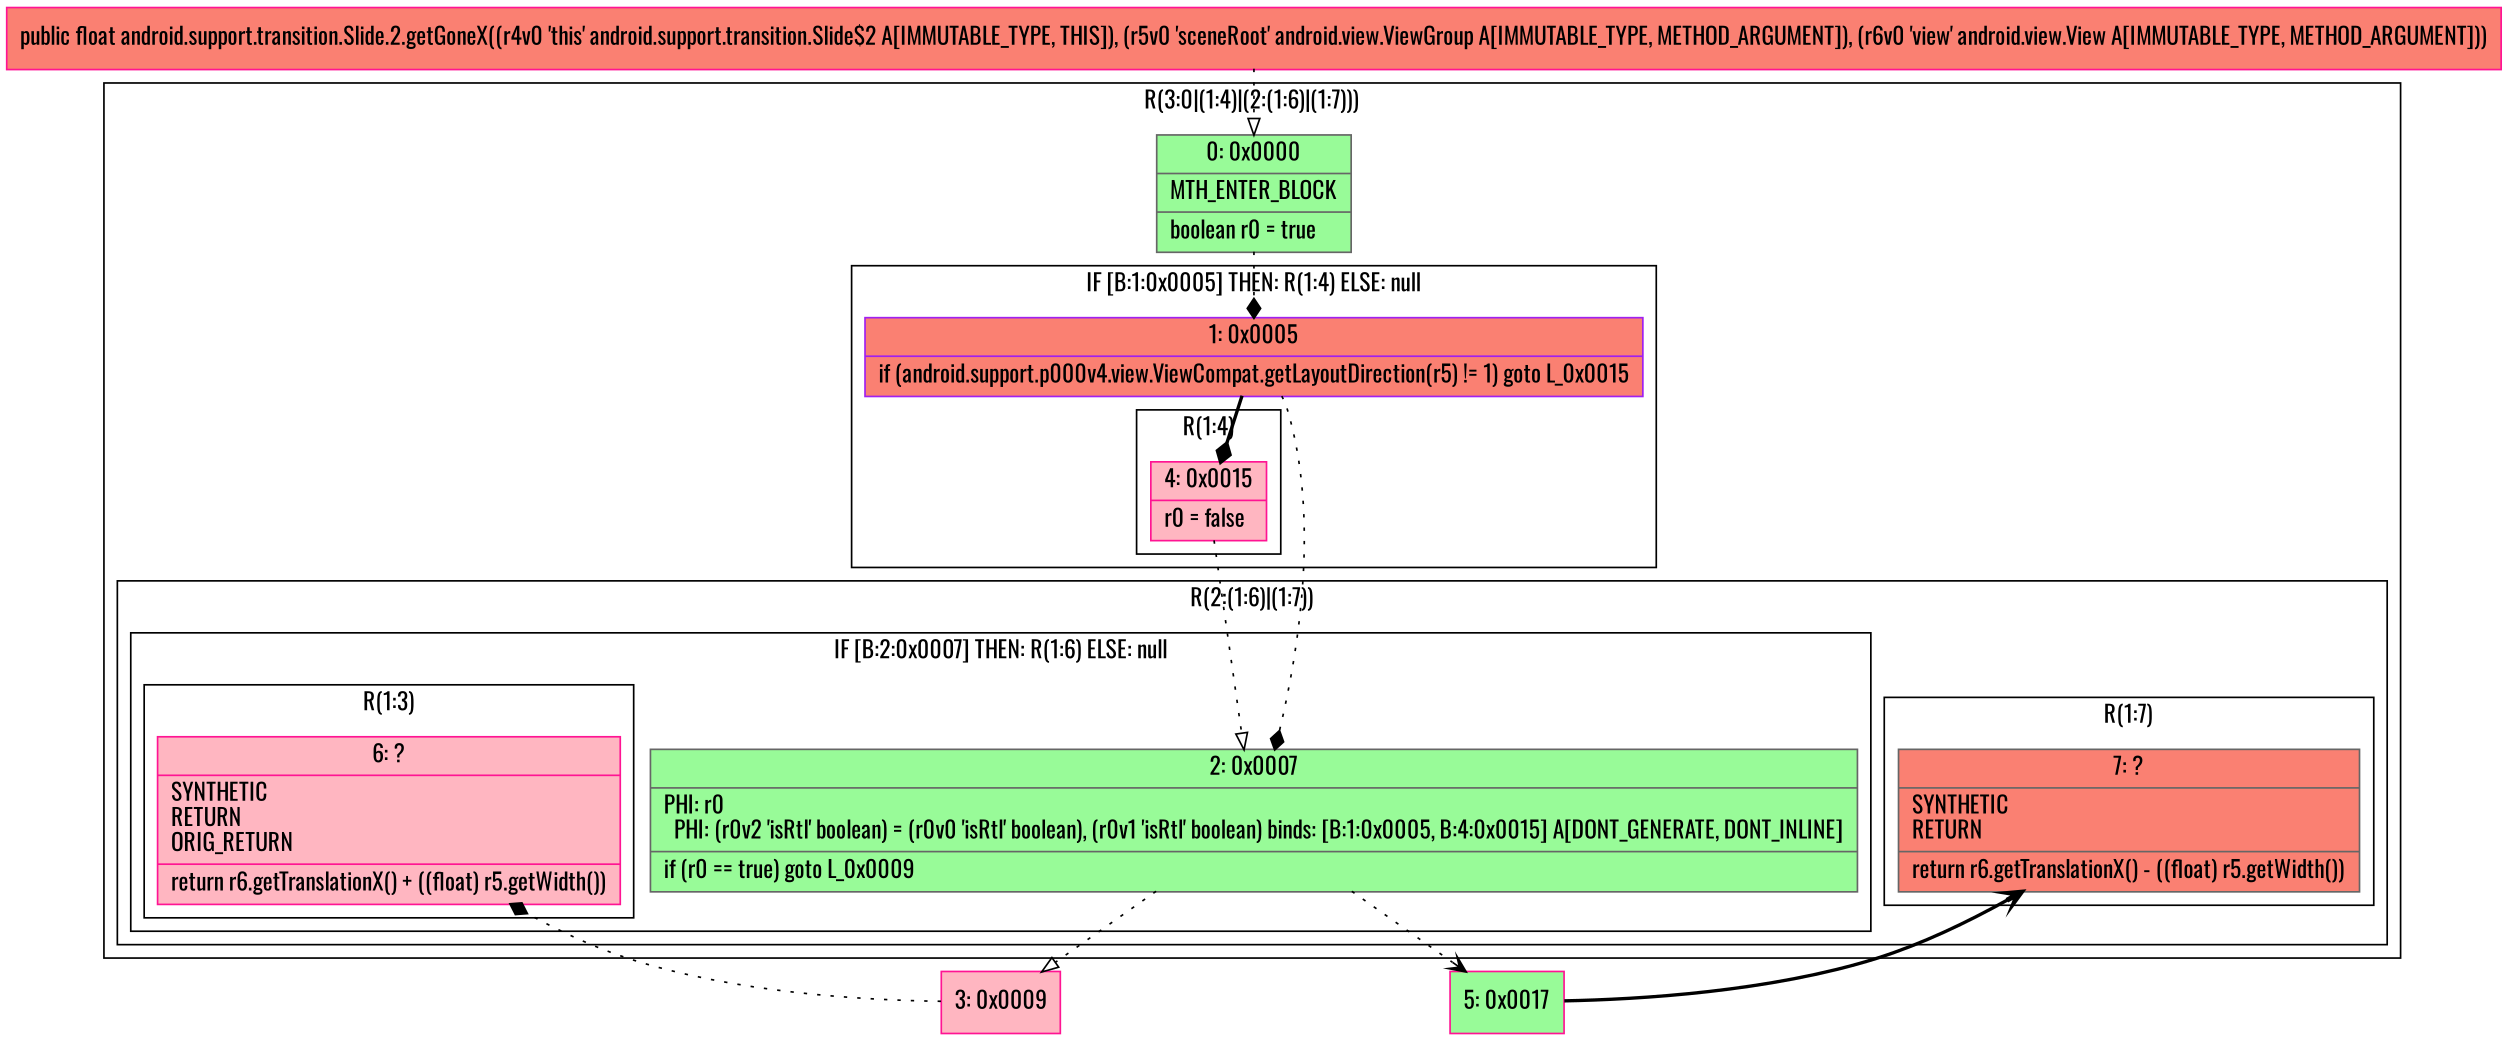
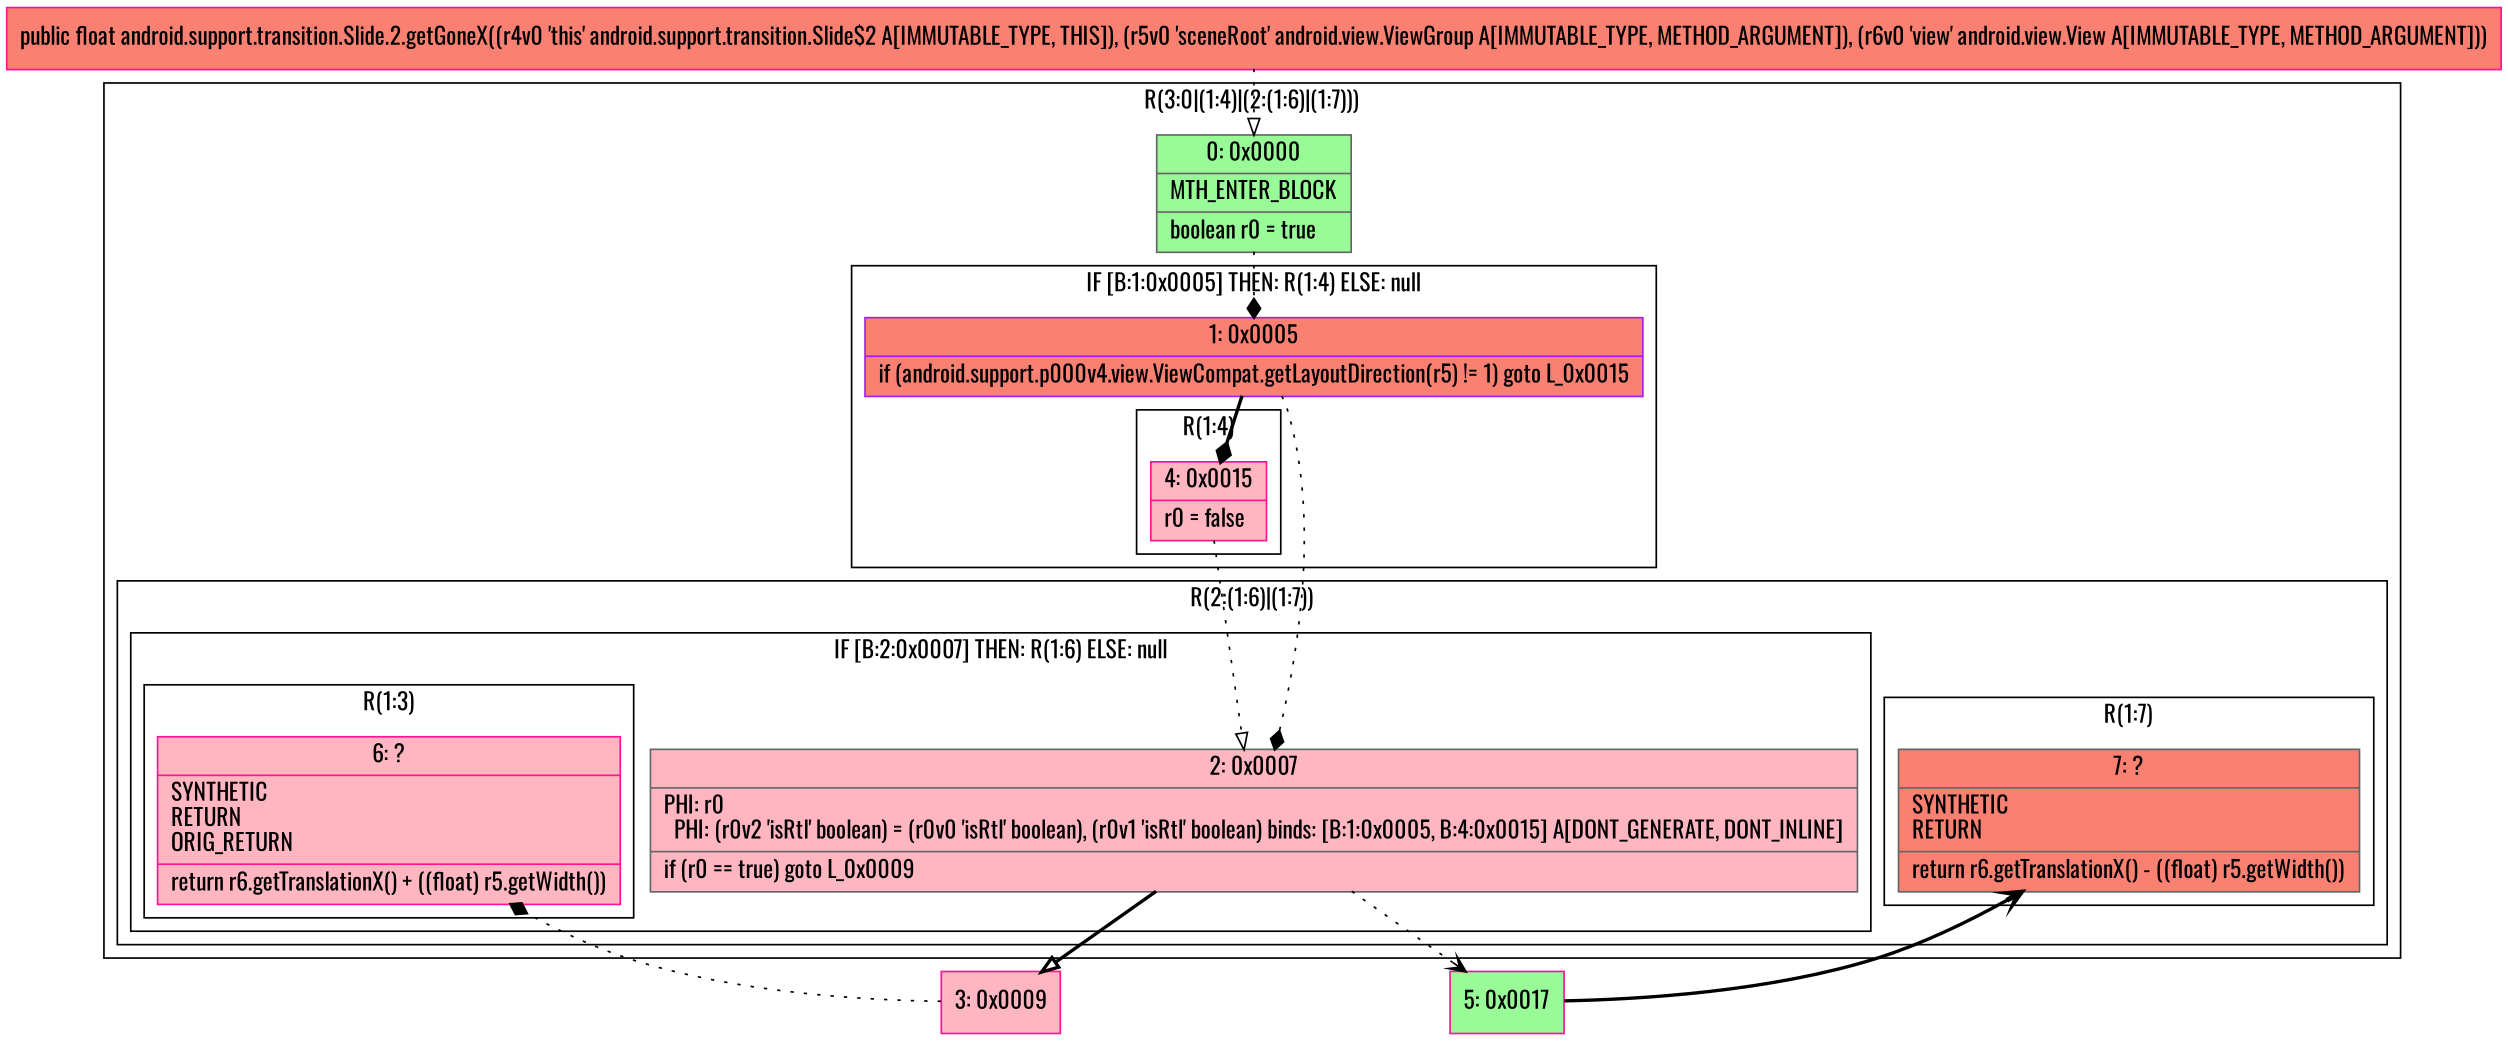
node "2: 0x0007": fillcolor palegreen -> lightpink
edge "2: 0x0007" -> "3: 0x0009": style dotted -> bold
